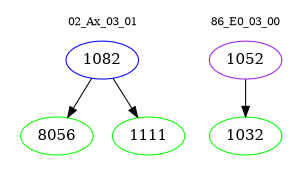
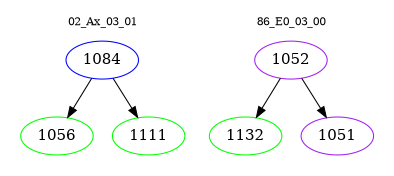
node "1082": label "1082" -> "1084"
node "8056": label "8056" -> "1056"
node "1032": label "1032" -> "1132"
node "1051": added
